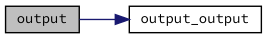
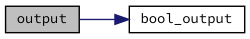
node "output_output": label "output_output" -> "bool_output"
